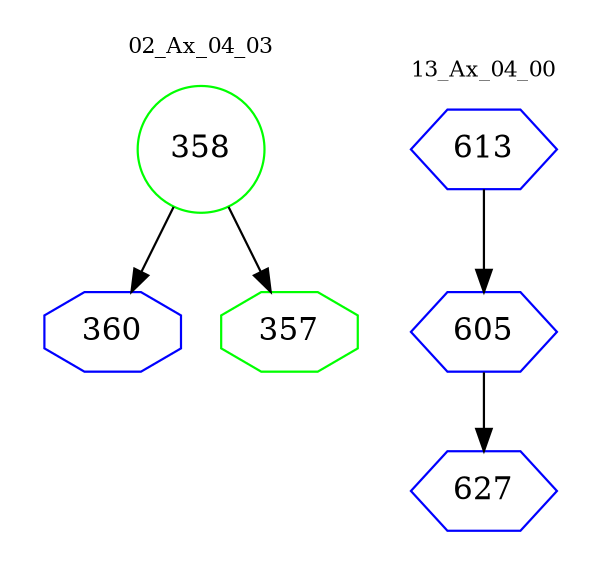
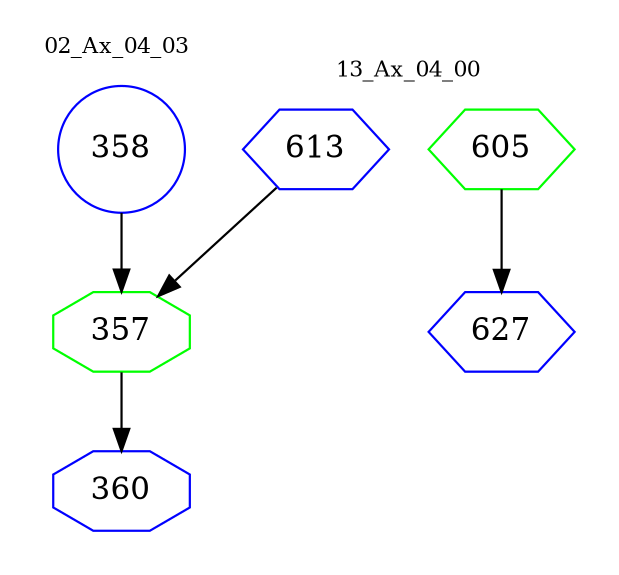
node "358": color green -> blue
edge "613" -> "605": now "613" -> "357"
edge "358" -> "360": now "357" -> "360"
node "605": color blue -> green
